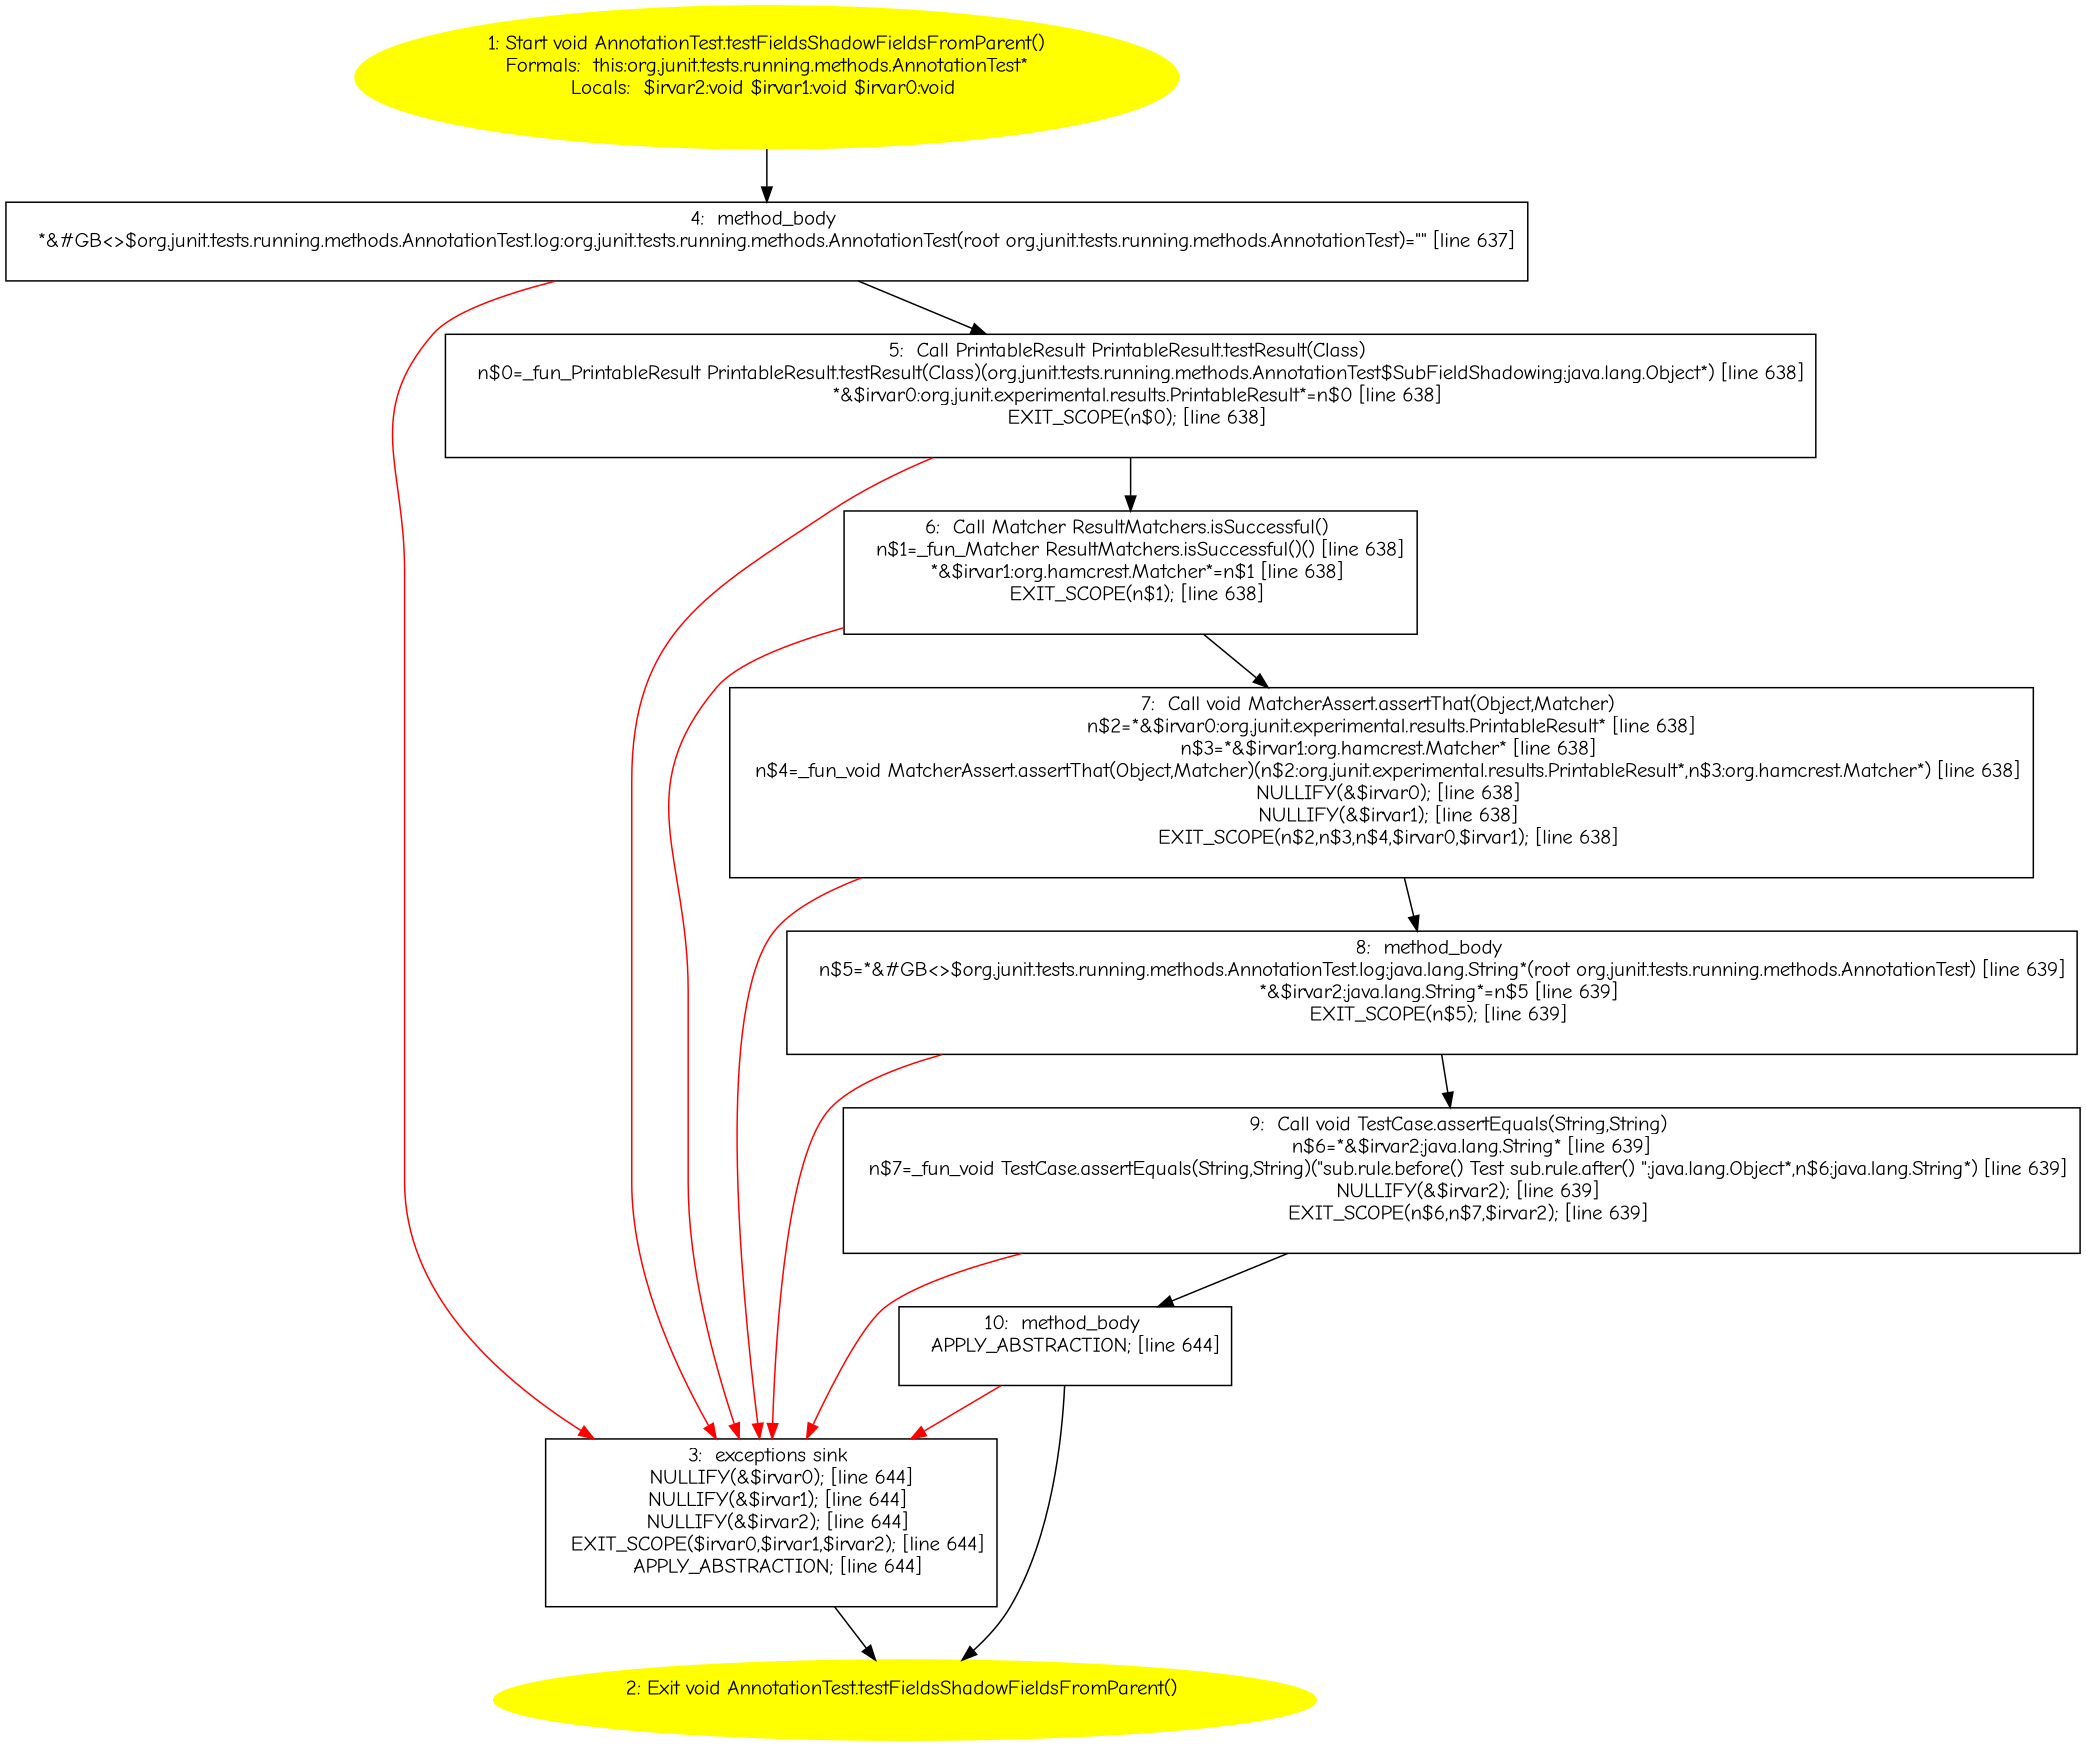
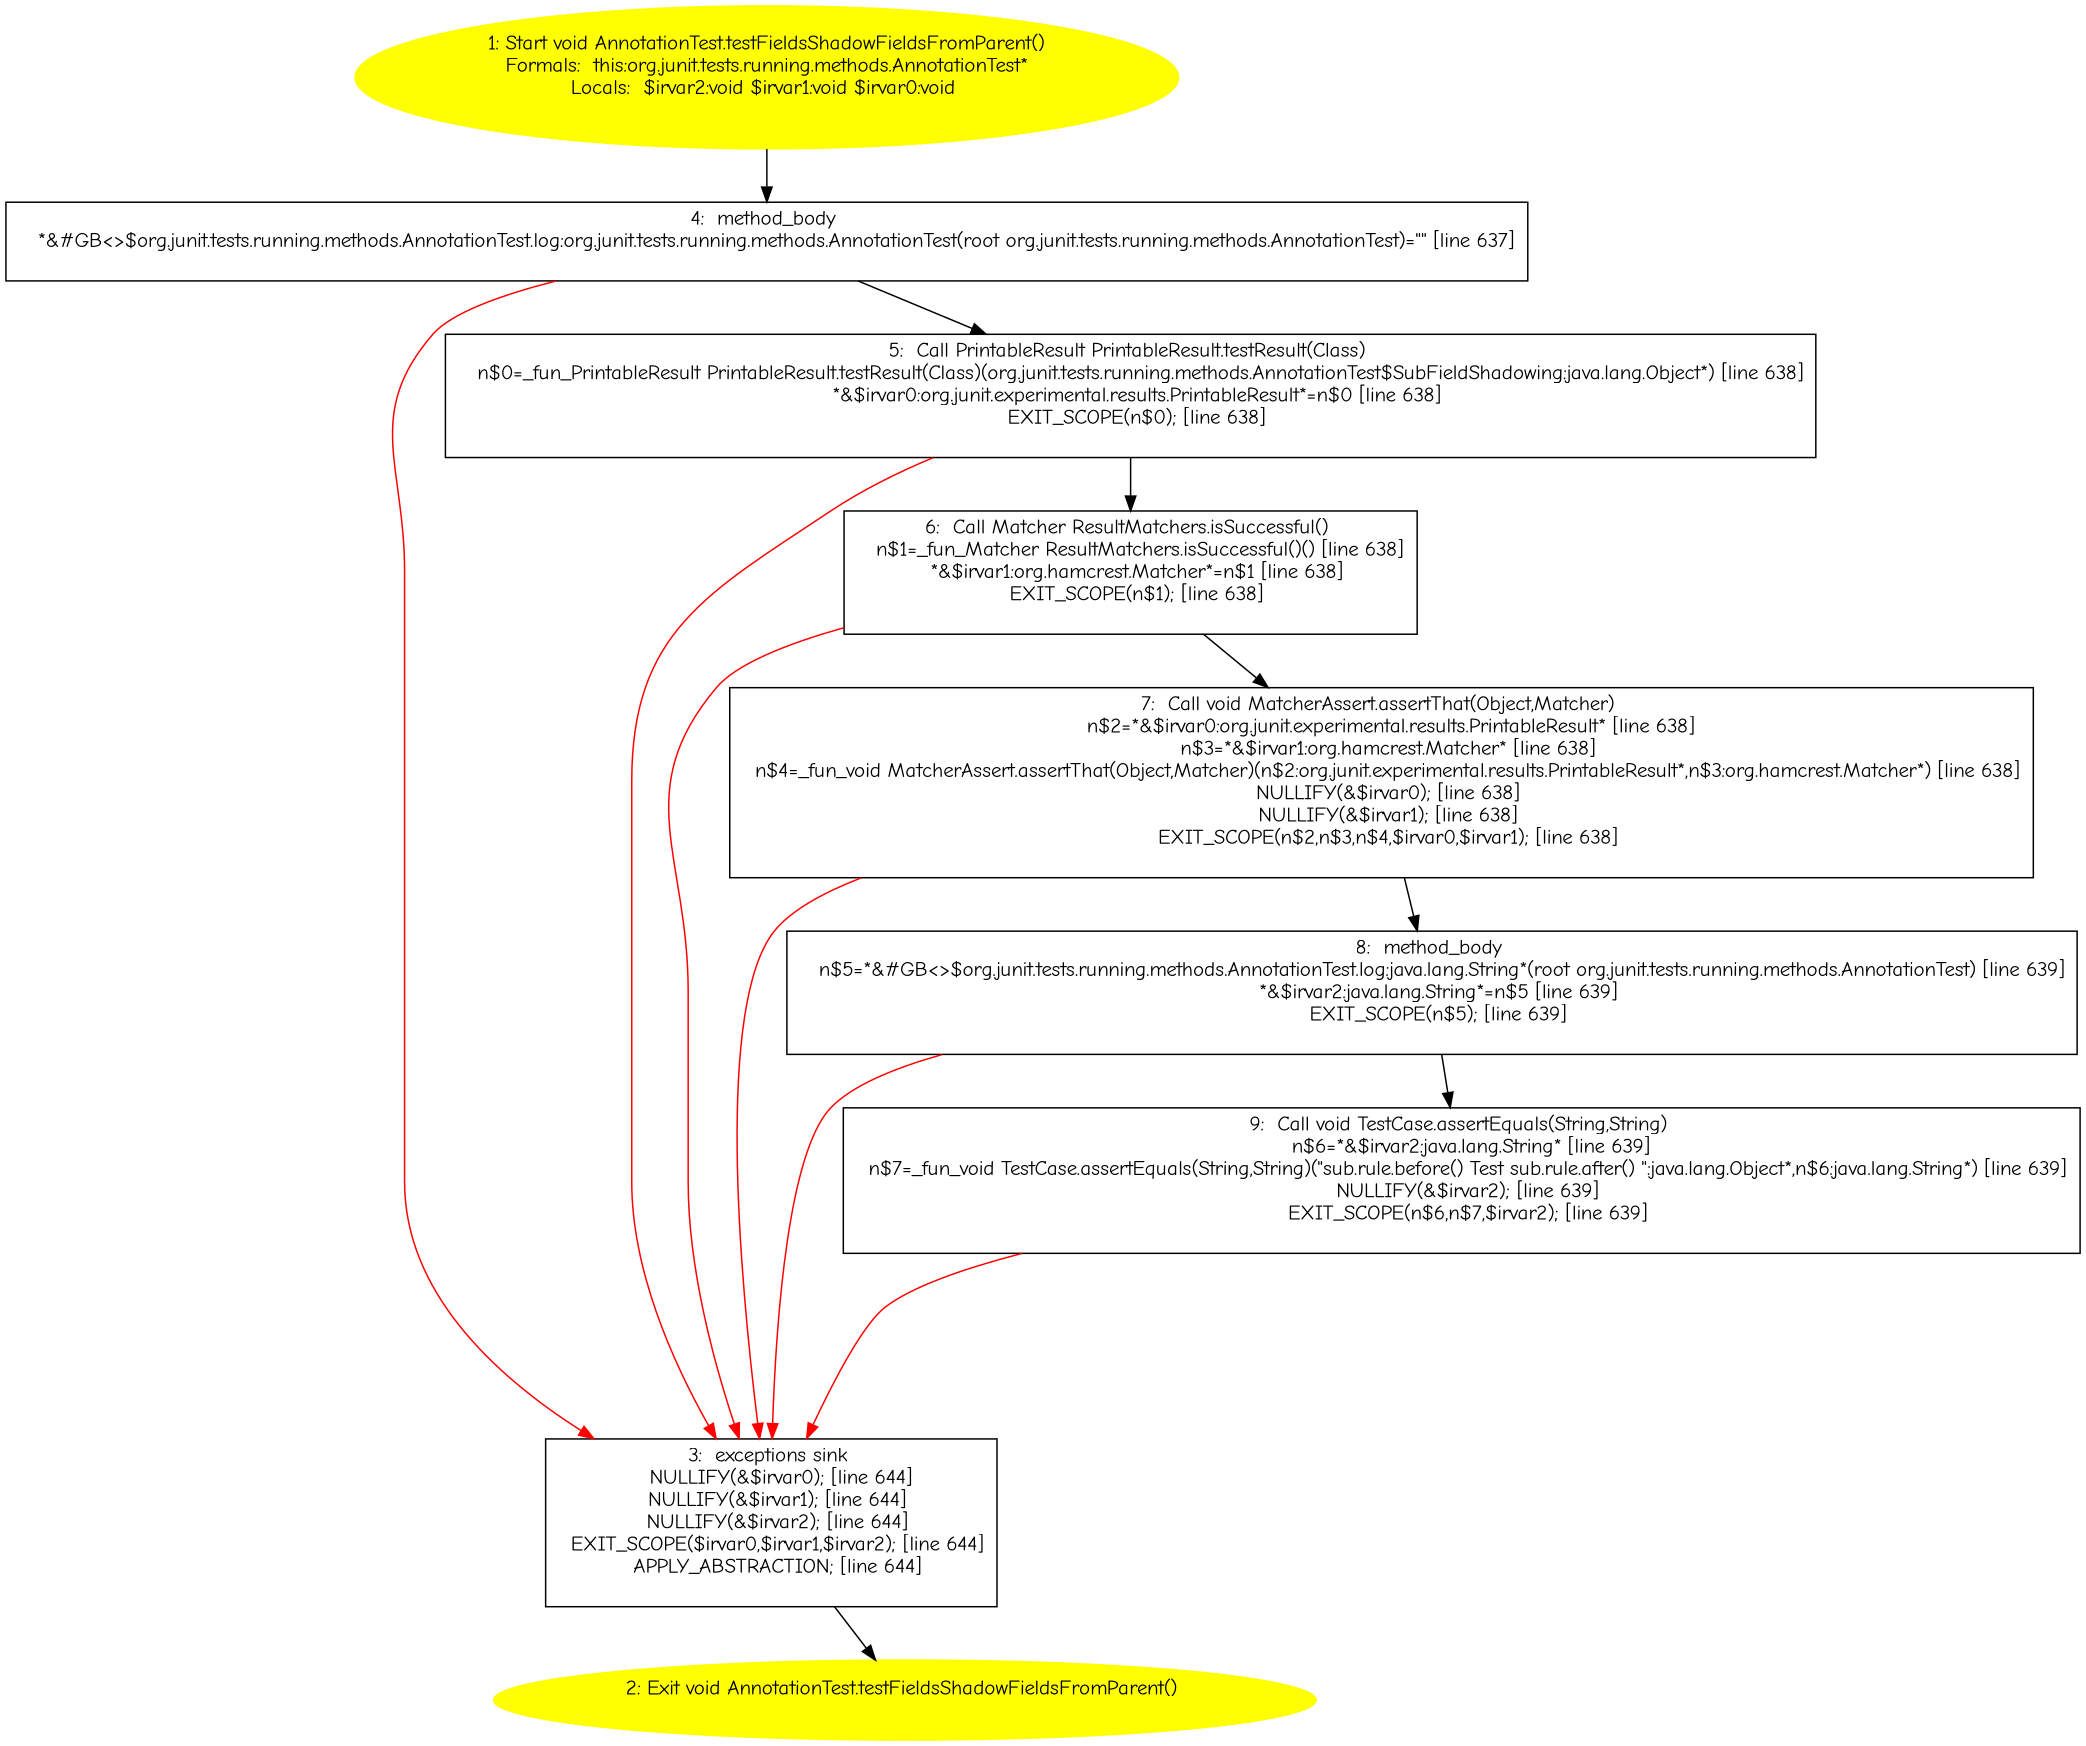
node "10:  method_body APPLY_ABSTRACTION; [line 644]": removed
